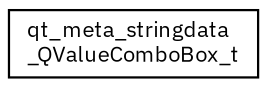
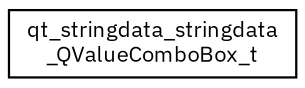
node "qt_meta_stringdata _QValueComboBox_t": label "qt_meta_stringdata _QValueComboBox_t" -> "qt_stringdata_stringdata _QValueComboBox_t"
